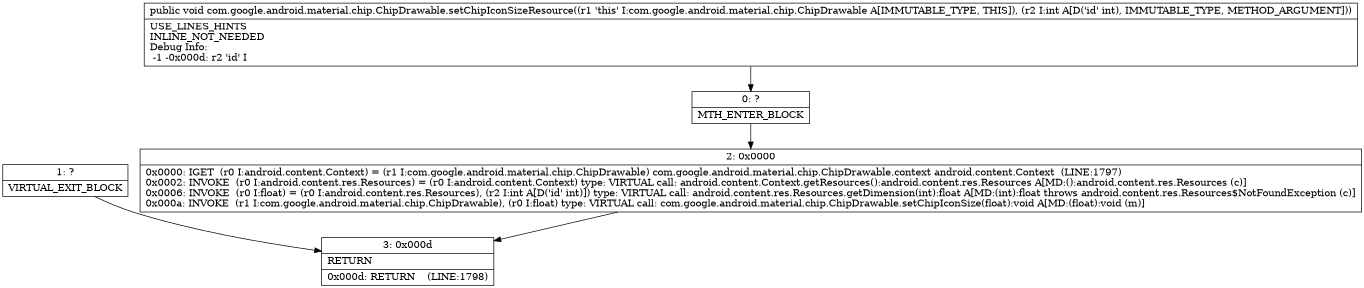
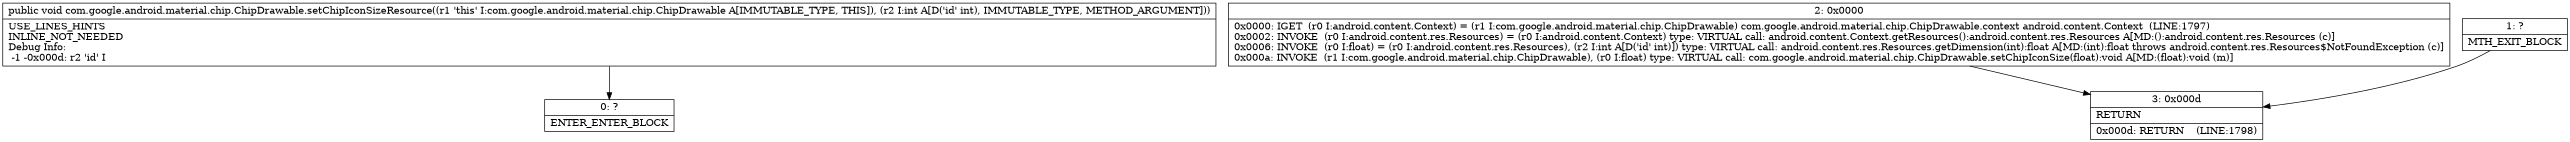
node "0: ?": text "MTH_ENTER_BLOCK" -> "ENTER_ENTER_BLOCK"
edge "0: ?" -> "2: 0x0000": removed
node "1: ?": text "VIRTUAL_EXIT_BLOCK" -> "MTH_EXIT_BLOCK"
